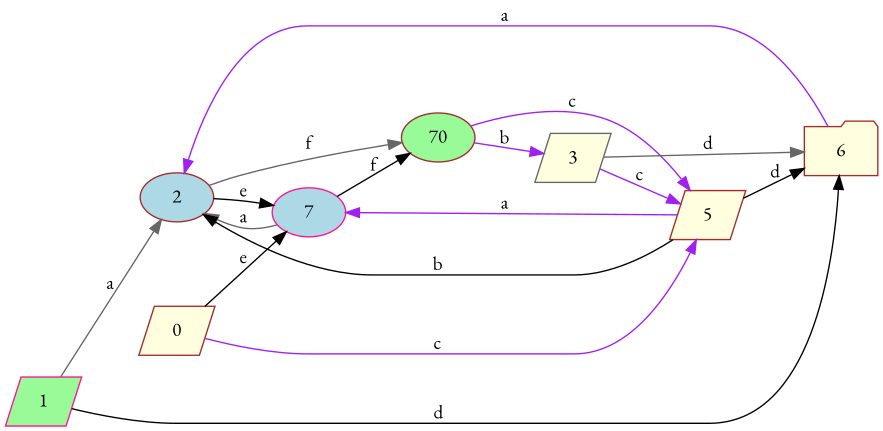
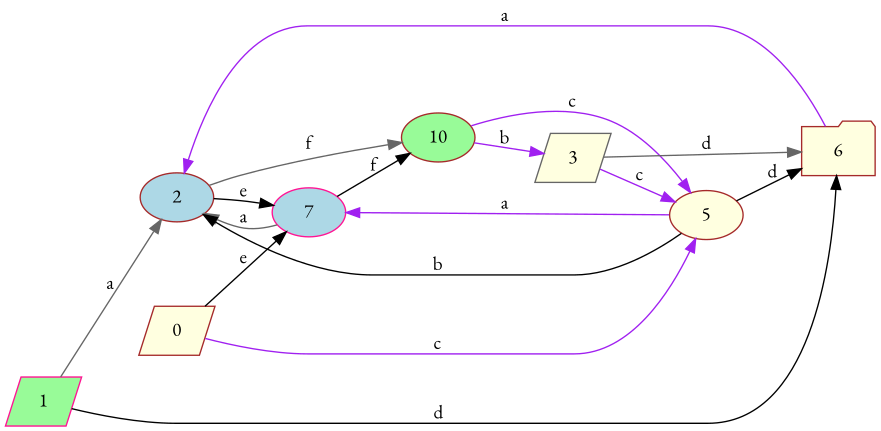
node "70": label "70" -> "10"
node "5": shape parallelogram -> ellipse
